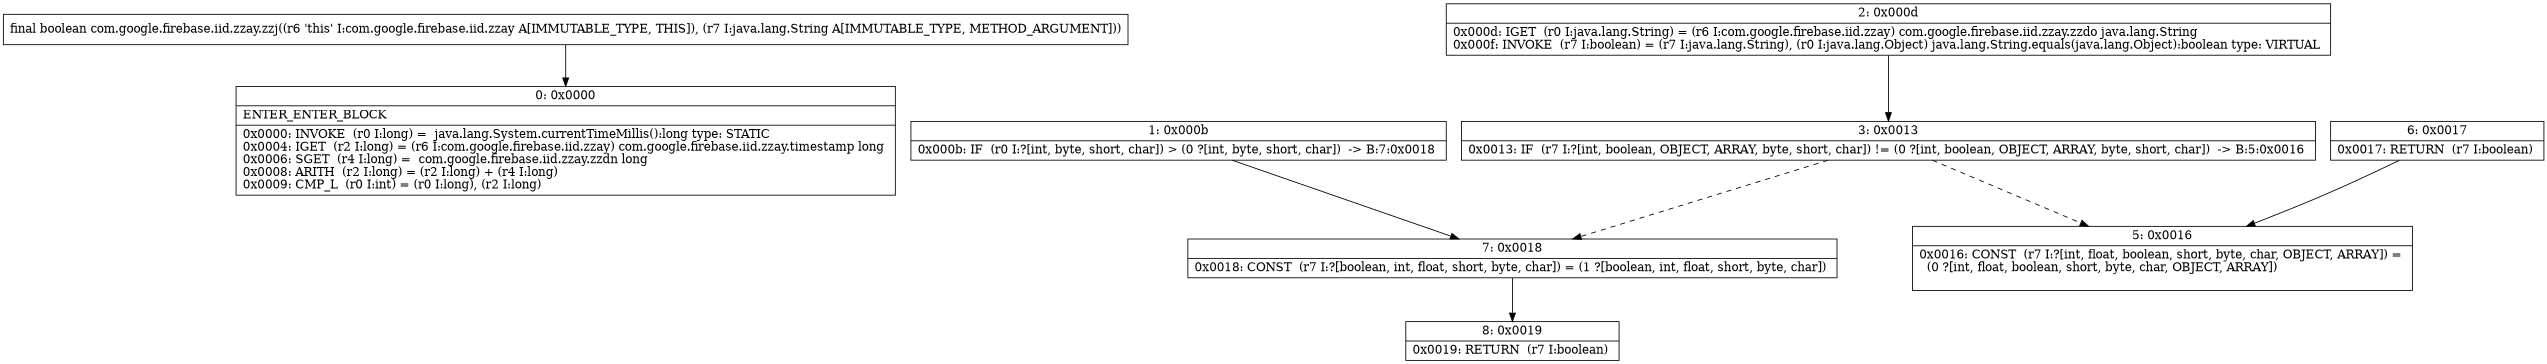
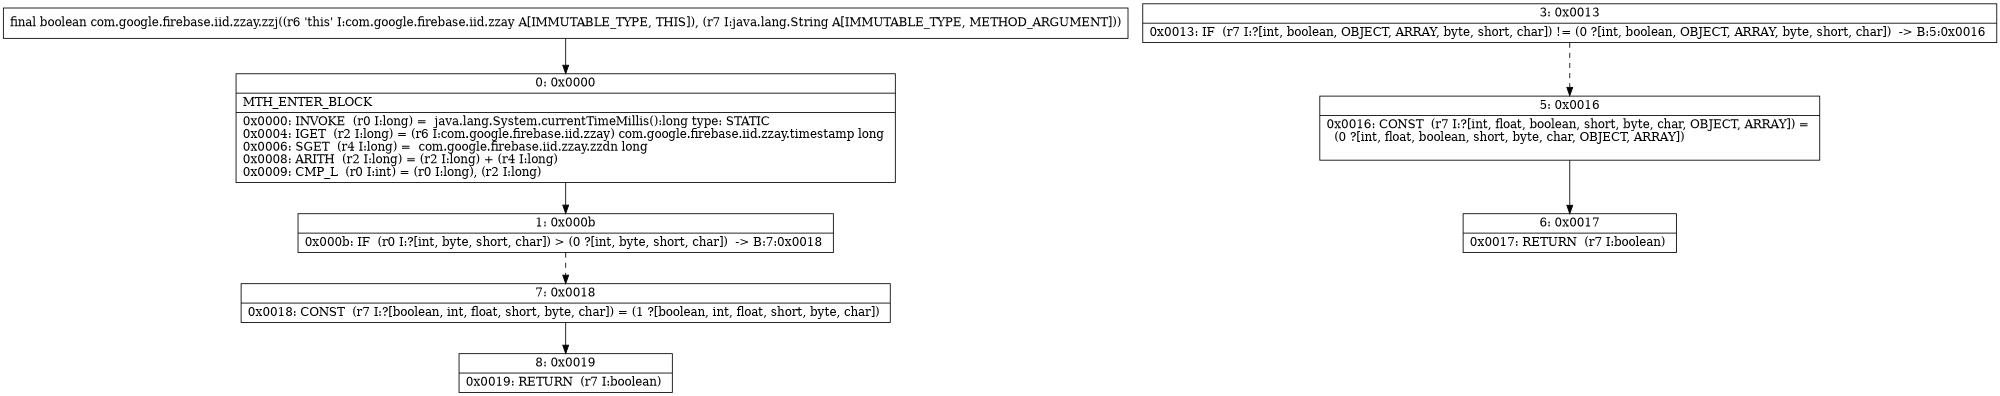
node "2: 0x000d": removed
node "0: 0x0000": text "ENTER_ENTER_BLOCK" -> "MTH_ENTER_BLOCK"
edge "6: 0x0017" -> "5: 0x0016": reversed
edge "0: 0x0000" -> "1: 0x000b": added
edge "1: 0x000b" -> "7: 0x0018": style solid -> dashed
edge "3: 0x0013" -> "7: 0x0018": removed
